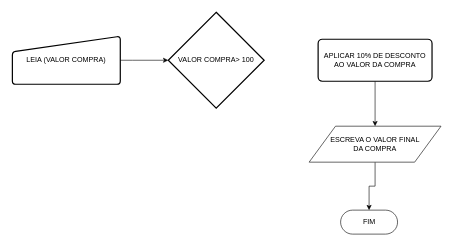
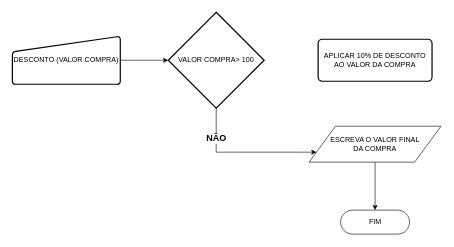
node "LEIA (VALOR COMPRA)": label "LEIA (VALOR COMPRA)" -> "DESCONTO (VALOR COMPRA)"
edge "APLICAR 10% DE DESCONTO AO VALOR DA COMPRA" -> "ESCREVA O VALOR FINAL DA COMPRA": removed
edge "VALOR COMPRA> 100" -> "ESCREVA O VALOR FINAL DA COMPRA": added, label "NÃO"
node "FIM": size 57x24 -> 69x24
